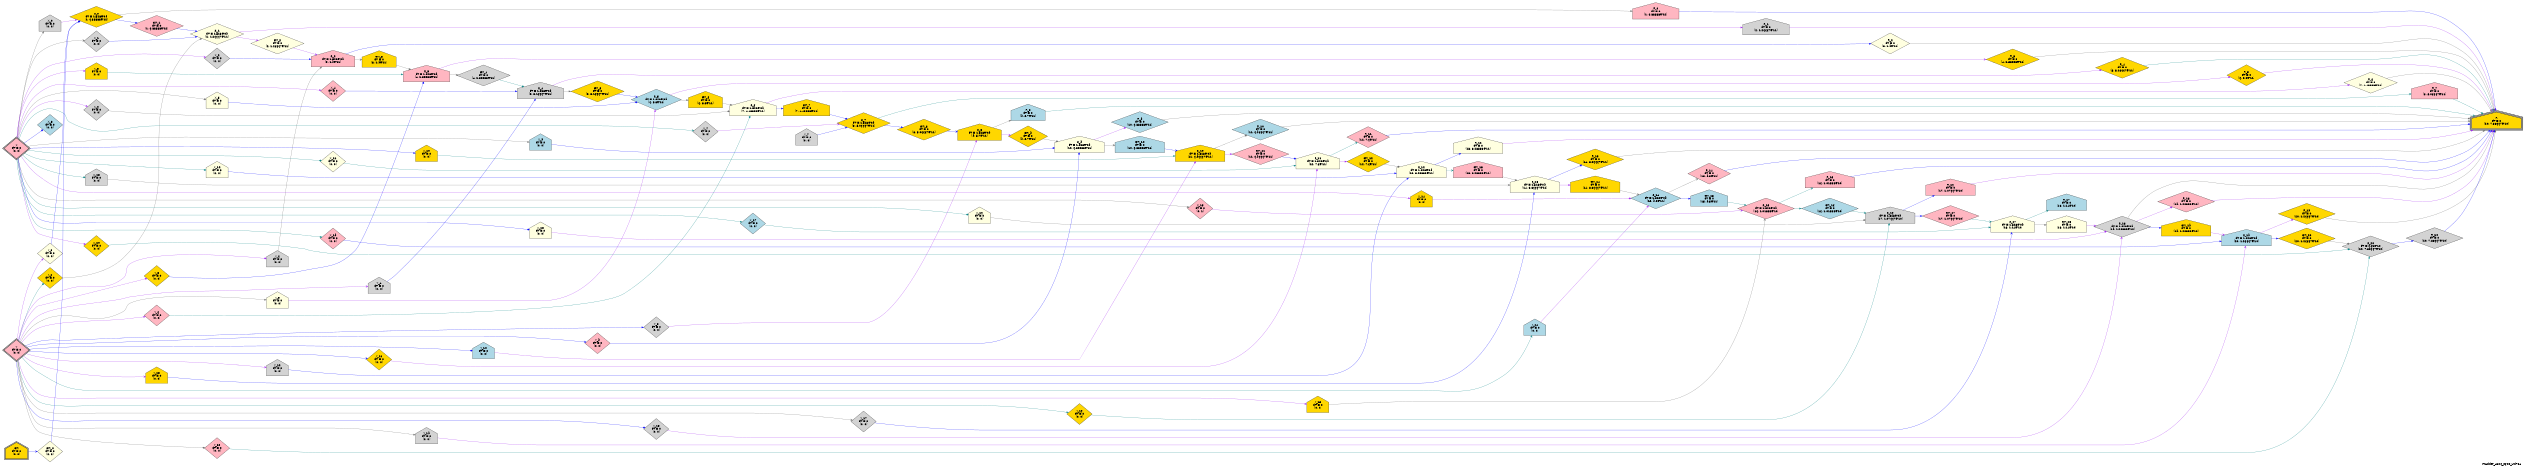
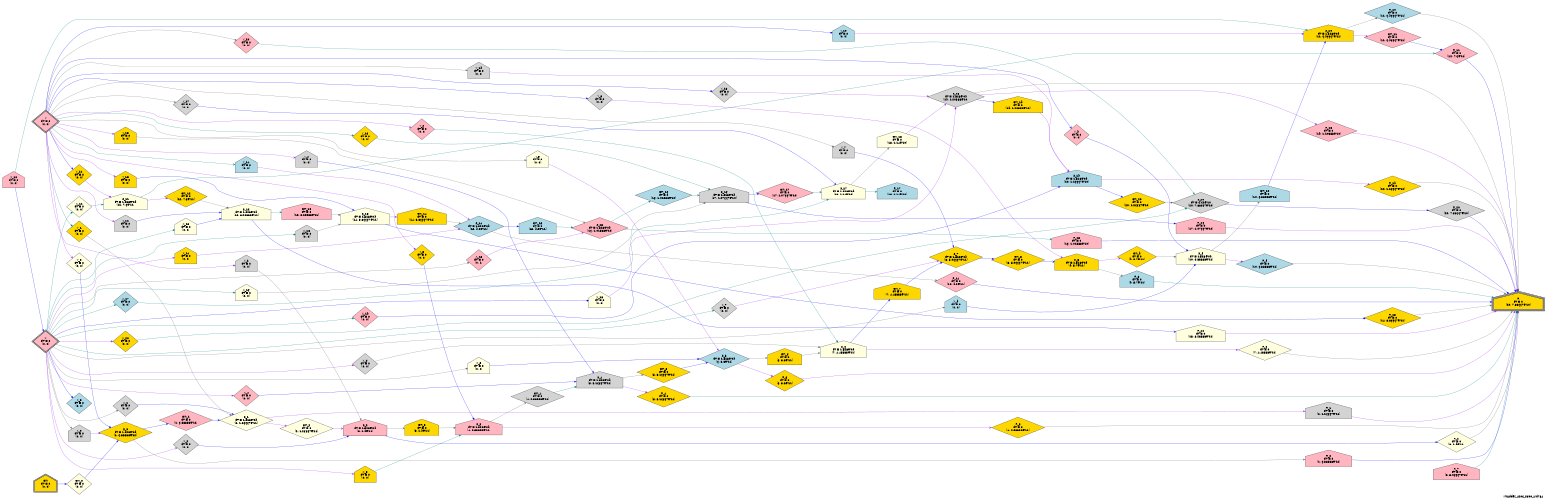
edge "S_7 dT = 1.523e-09 (8, 5.06667e-11)" -> "R_7 dT = 0 (8, 5.06667e-11)": removed
edge "Y dT = 0 (0, 0)" -> "Y_7 dT = 0 (0, 0)": added
edge "X dT = 0 (0, 0)" -> "X_10 dT = 0 (0, 0)": reversed
node "X_10 dT = 0 (0, 0)": fillcolor gold -> lightpink
edge "Cin_11 dT = 0 (11, 6.96667e-11)" -> "S_11 dT = 1.523e-09 (12, 7.6e-11)": now "Cin_11 dT = 0 (11, 6.96667e-11)" -> "R_11 dT = 0 (12, 7.6e-11)"
